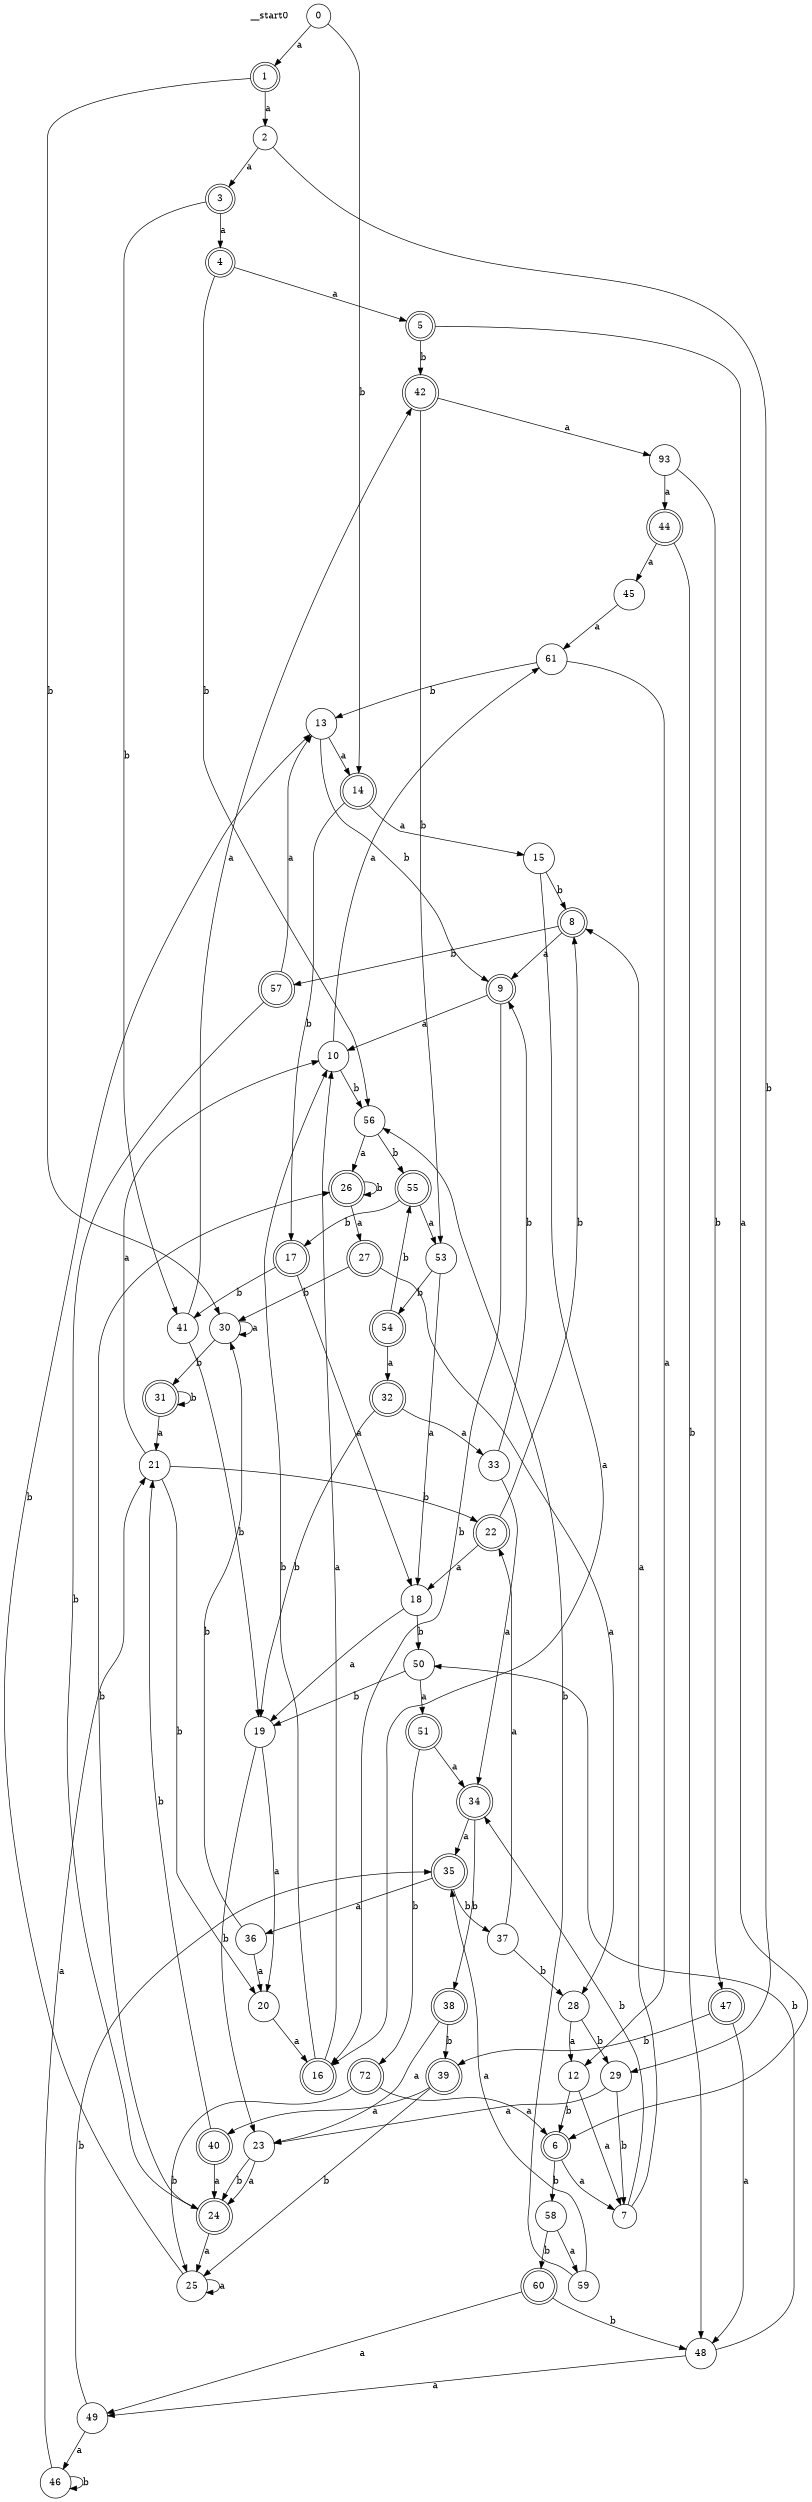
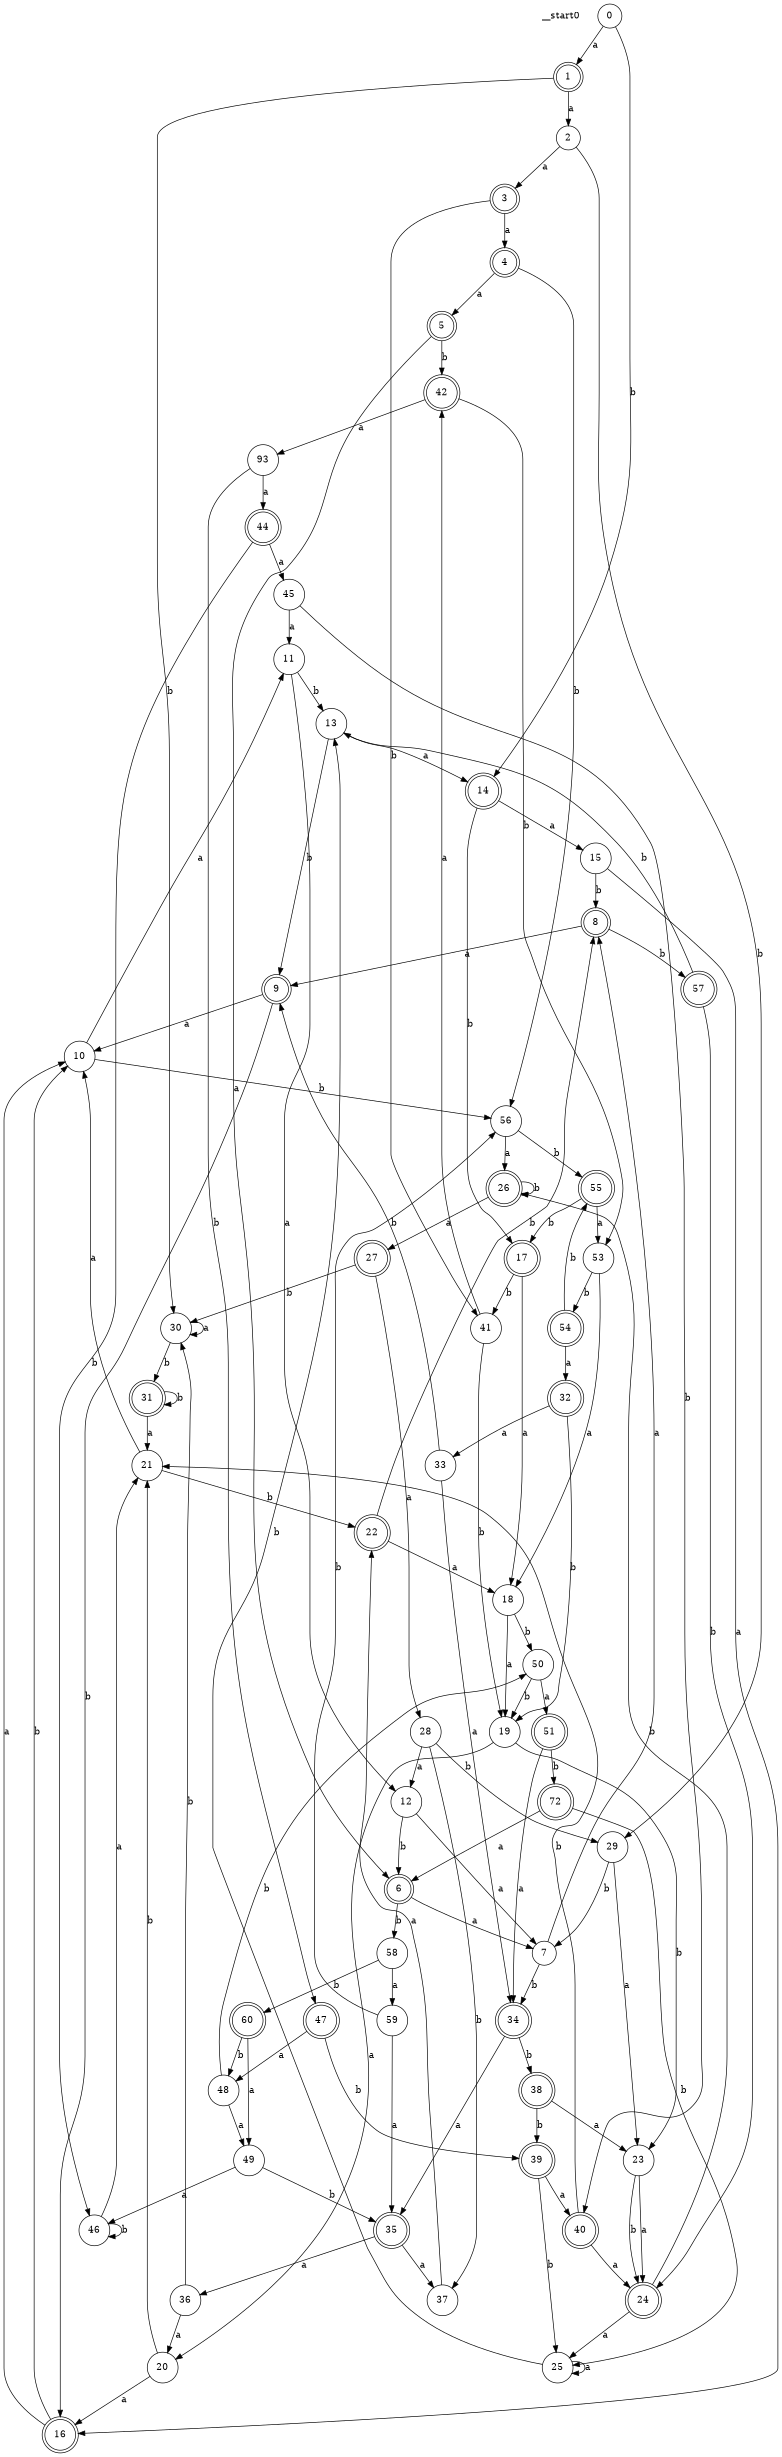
node "61": label "61" -> "11"
edge "57" -> "13": label "a" -> "b"
edge "45" -> "40": added, label "b"
edge "44" -> "48": now "44" -> "46"
edge "21" -> "20": reversed
edge "35" -> "37": label "b" -> "a"
edge "37" -> "28": reversed
